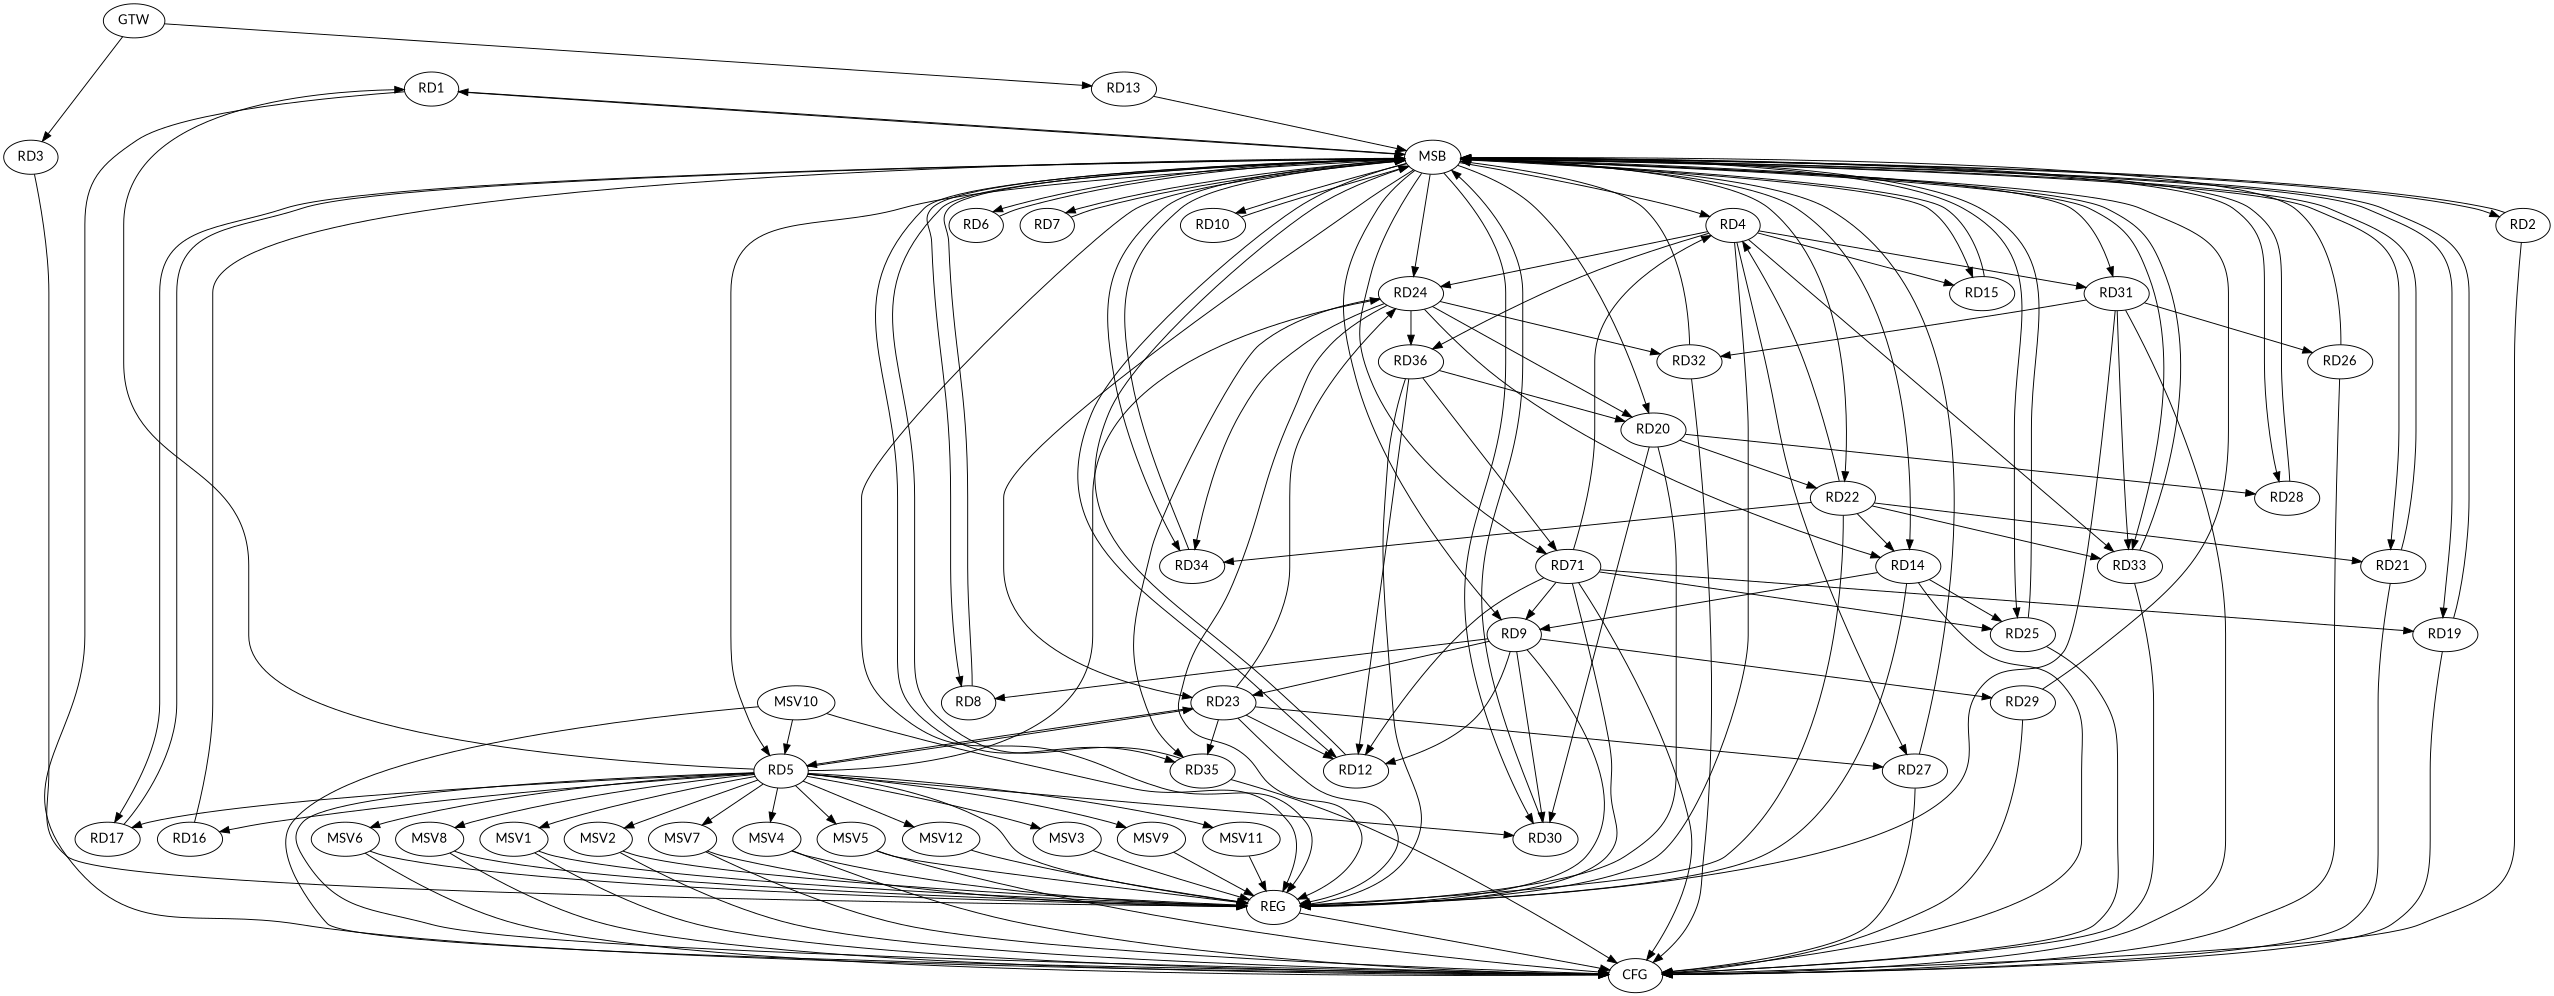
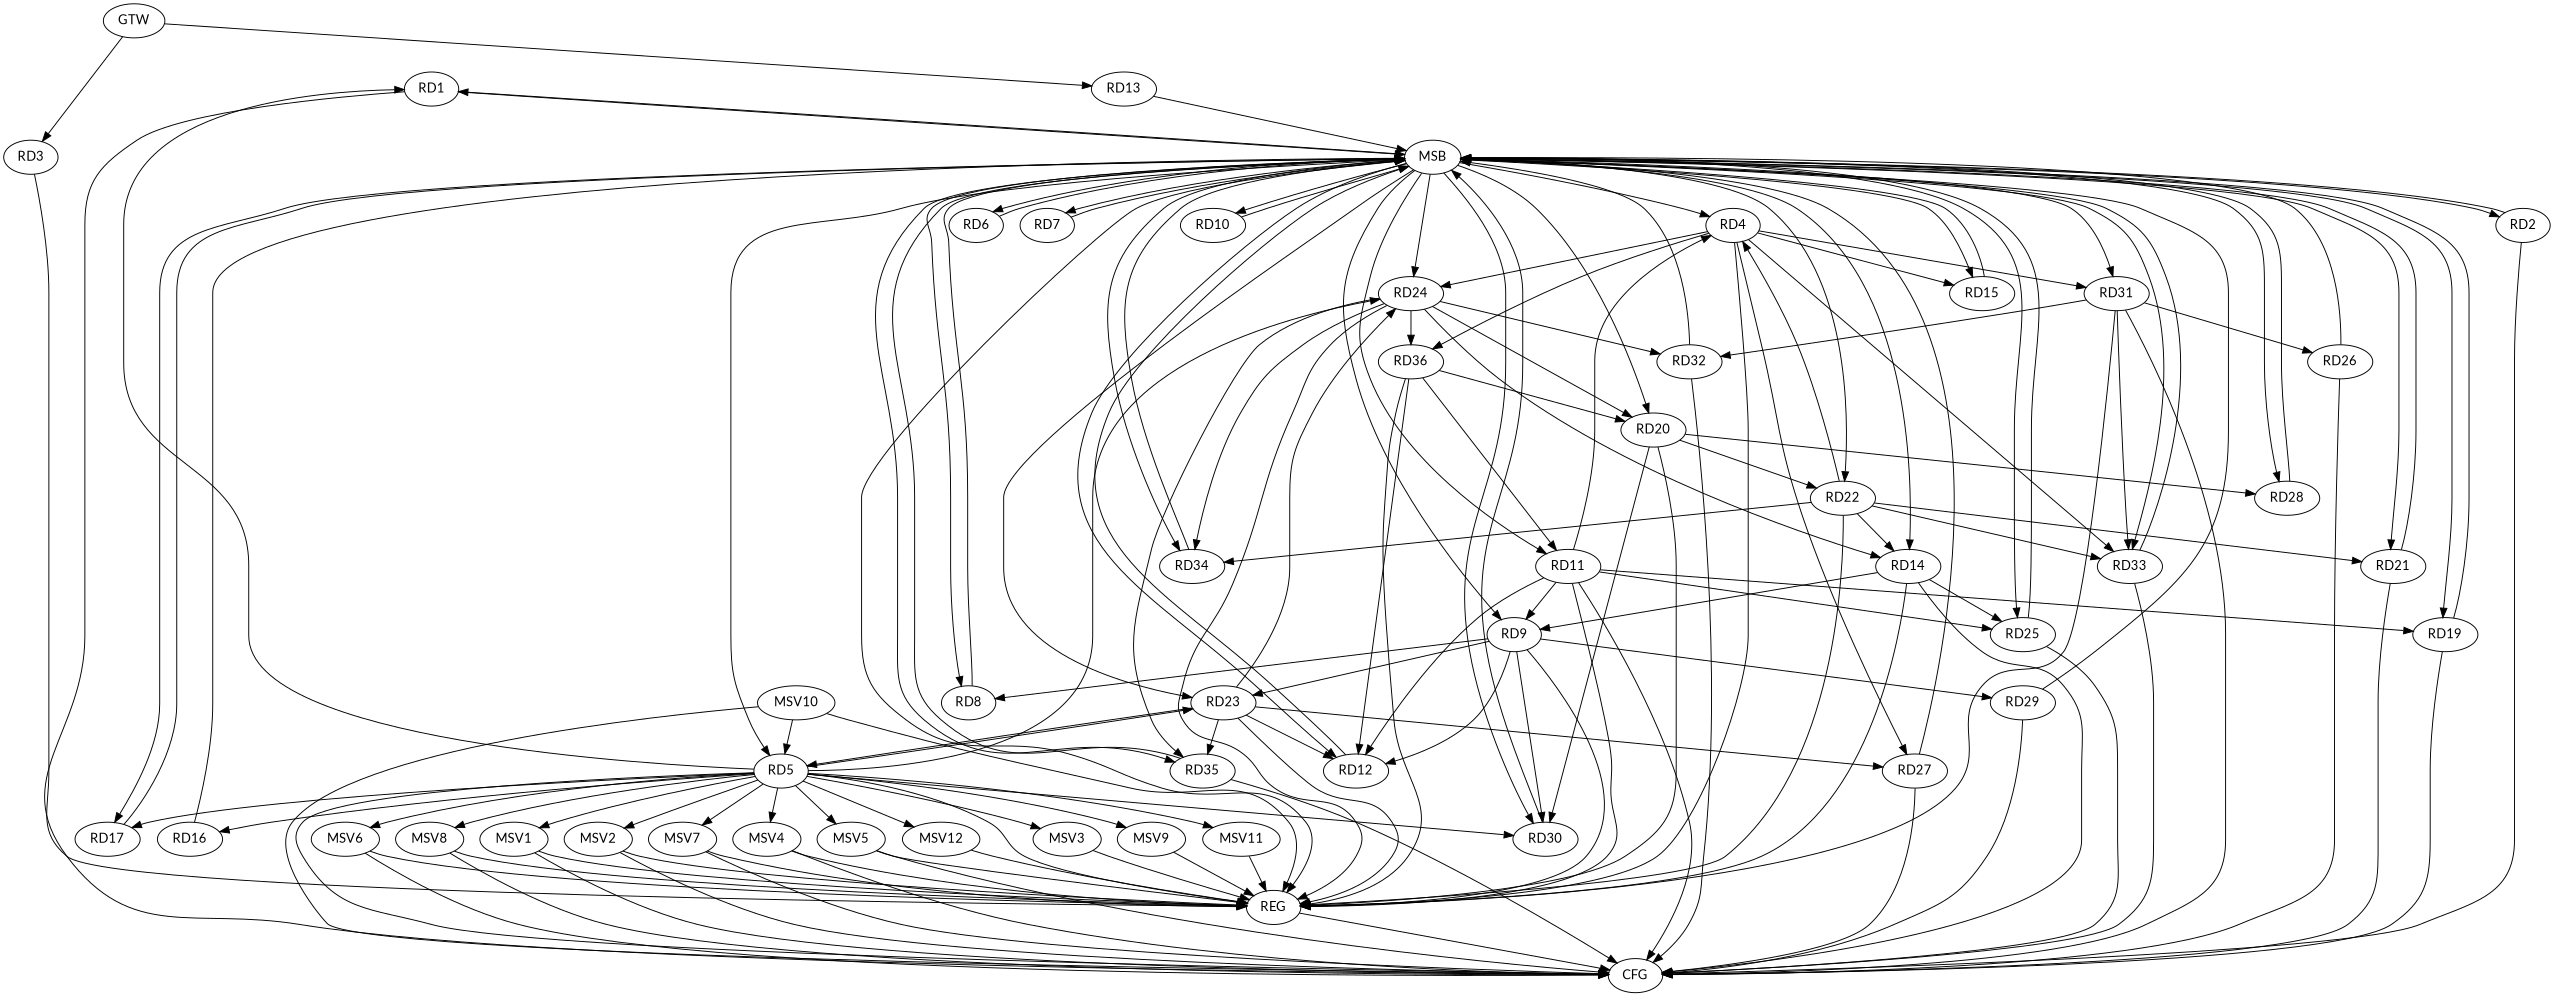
node "RD71": label "RD71" -> "RD11"
